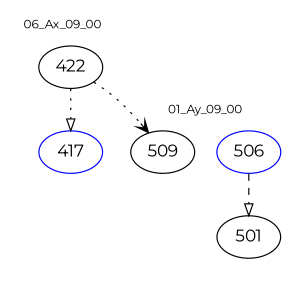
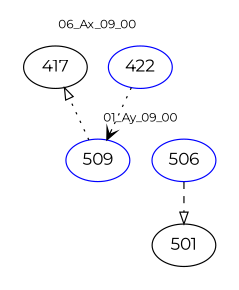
node "422": color black -> blue
edge "422" -> "417": now "509" -> "417"
node "417": color blue -> black
node "509": color black -> blue
